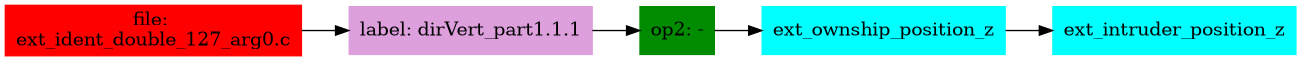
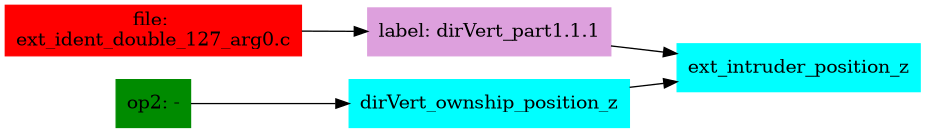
edge "label: dirVert_part1.1.1" -> "op2: -": now "label: dirVert_part1.1.1" -> "ext_intruder_position_z"
node "ext_ownship_position_z": label "ext_ownship_position_z" -> "dirVert_ownship_position_z"
